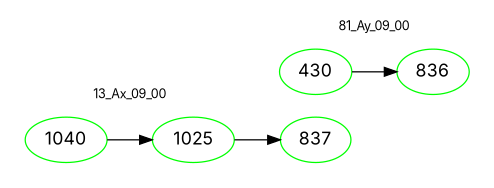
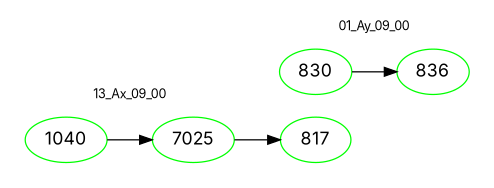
cluster "81_Ay_09_00": label "81_Ay_09_00" -> "01_Ay_09_00"
node "430": label "430" -> "830"
node "1025": label "1025" -> "7025"
node "837": label "837" -> "817"
